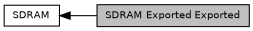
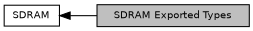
node "SDRAM Exported Exported": label "SDRAM Exported Exported" -> "SDRAM Exported Types"
